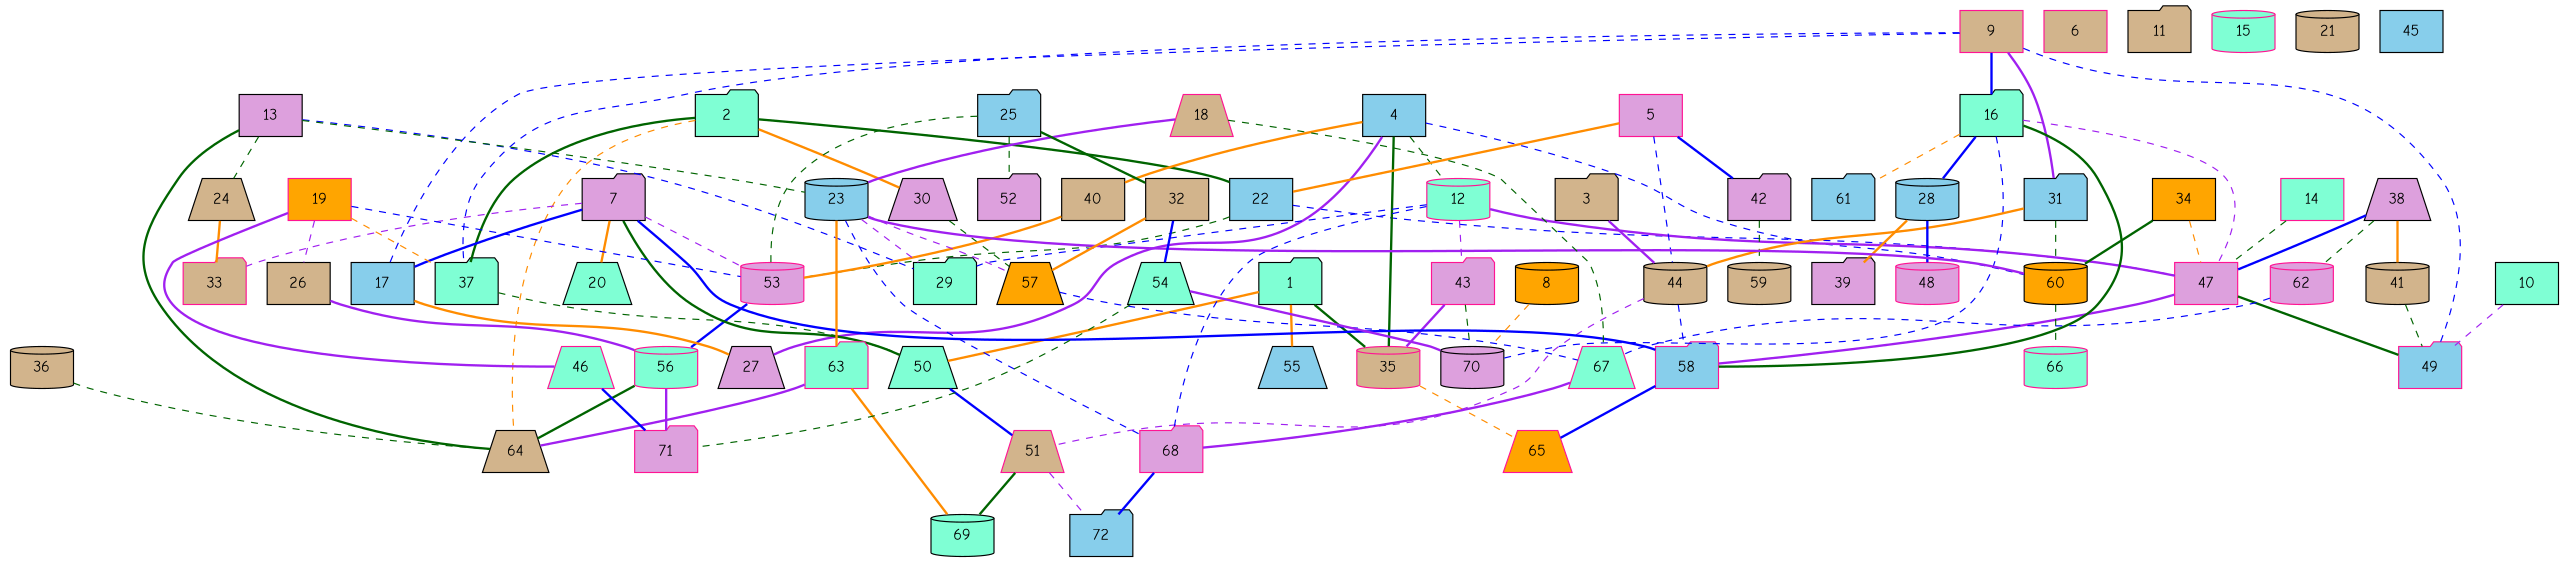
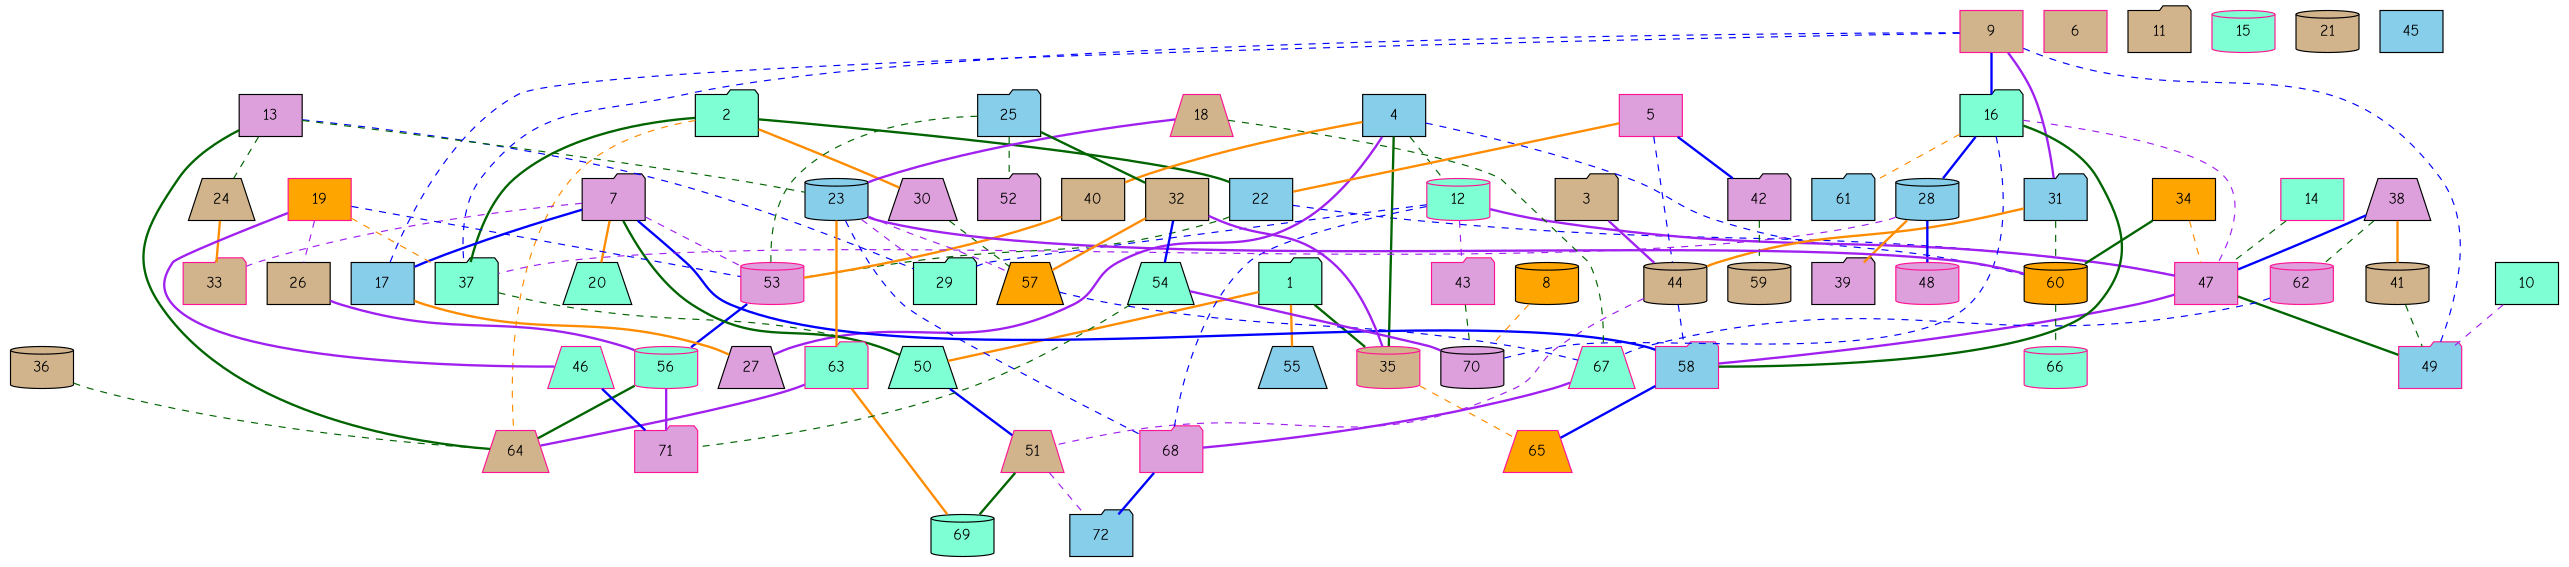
edge "28" -- "37": added
edge "43" -- "35": now "32" -- "35"
node "64": color black -> deeppink
